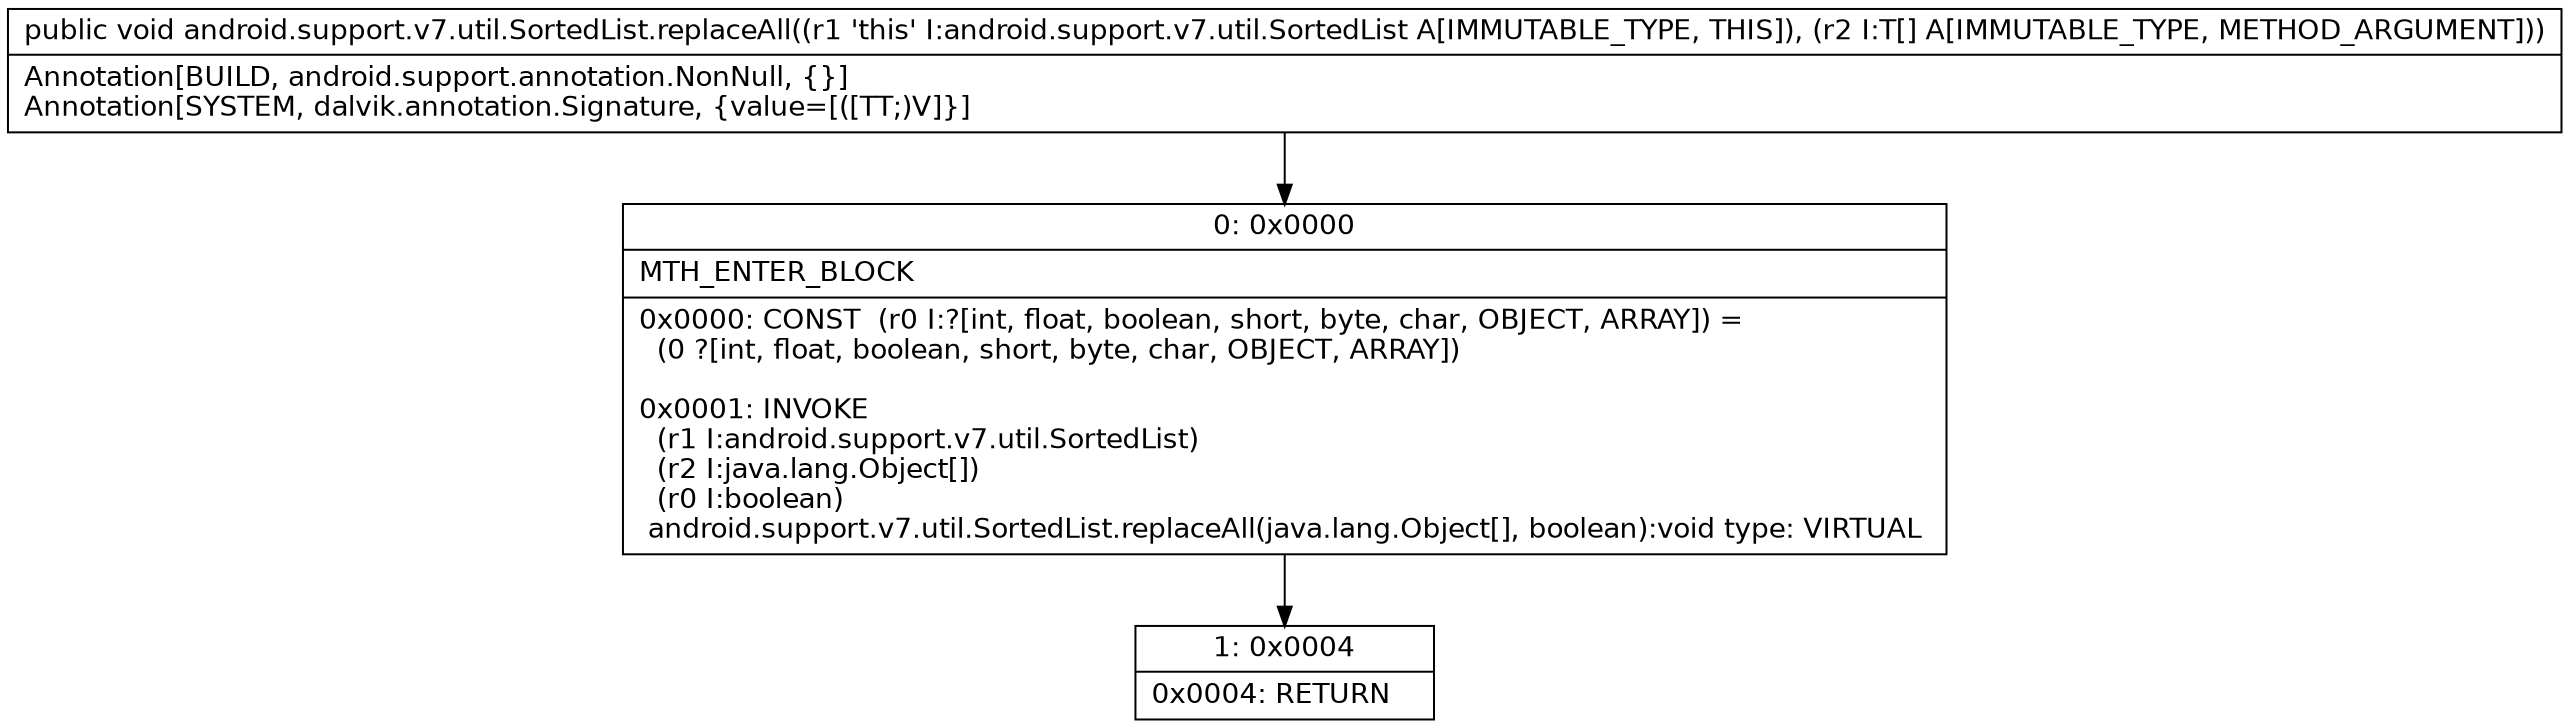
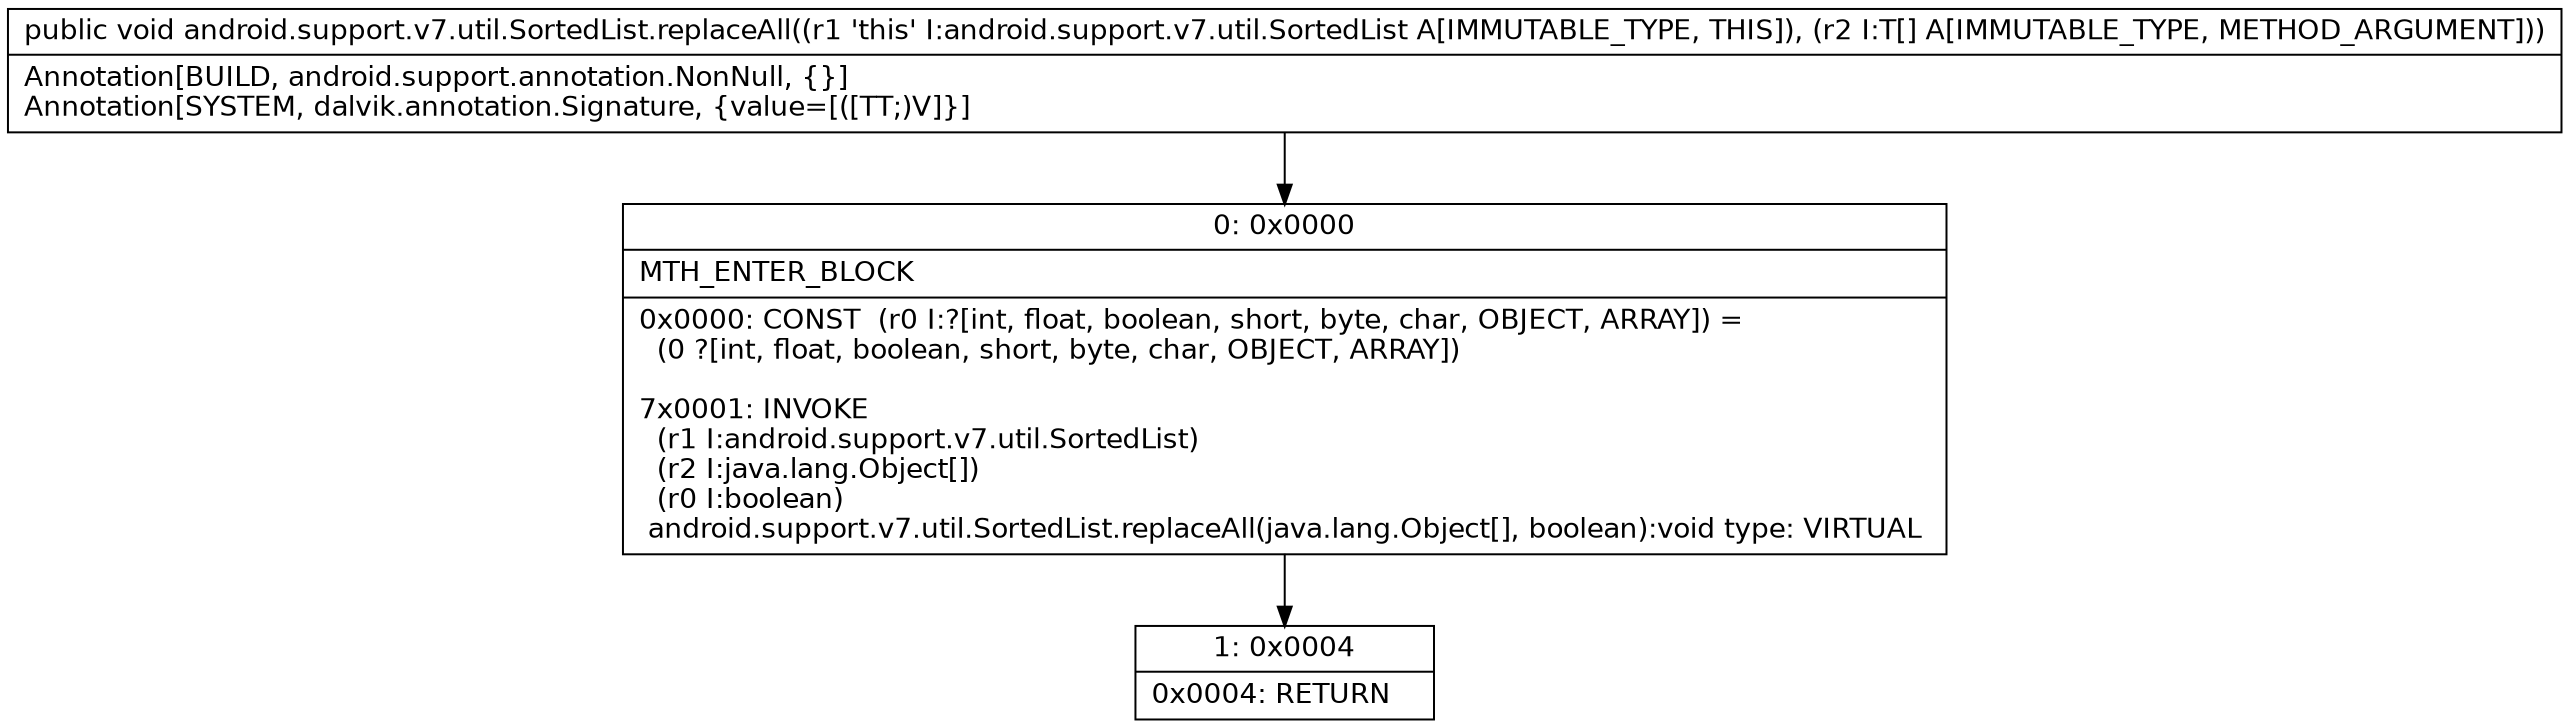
node "0: 0x0000": text "0x0001: INVOKE" -> "7x0001: INVOKE"
